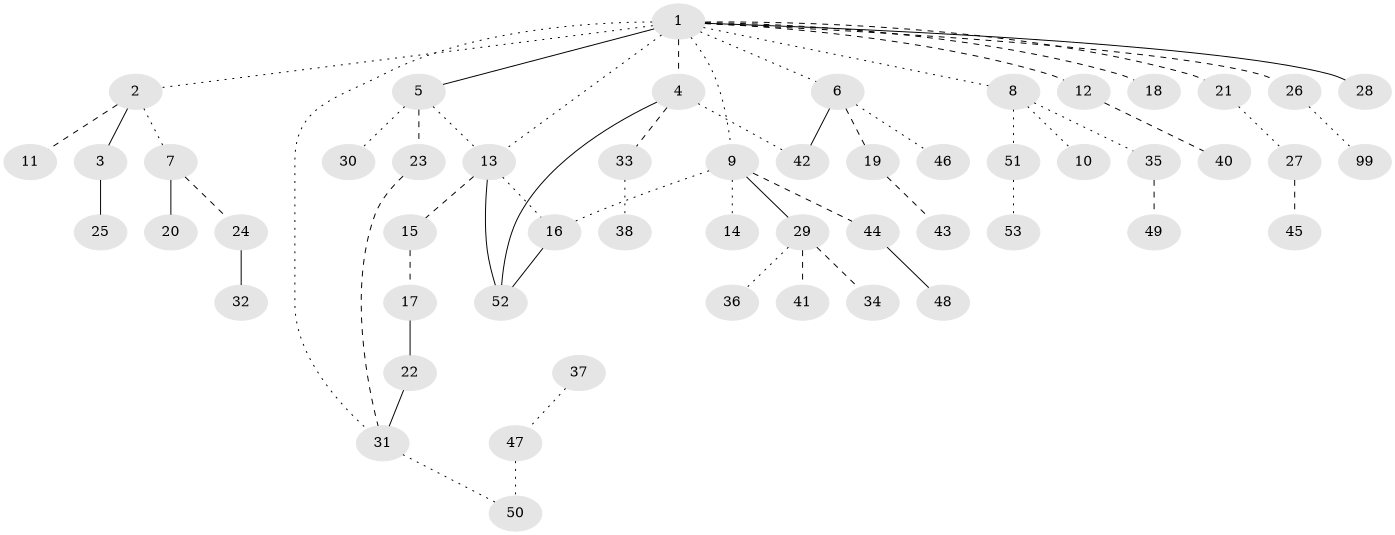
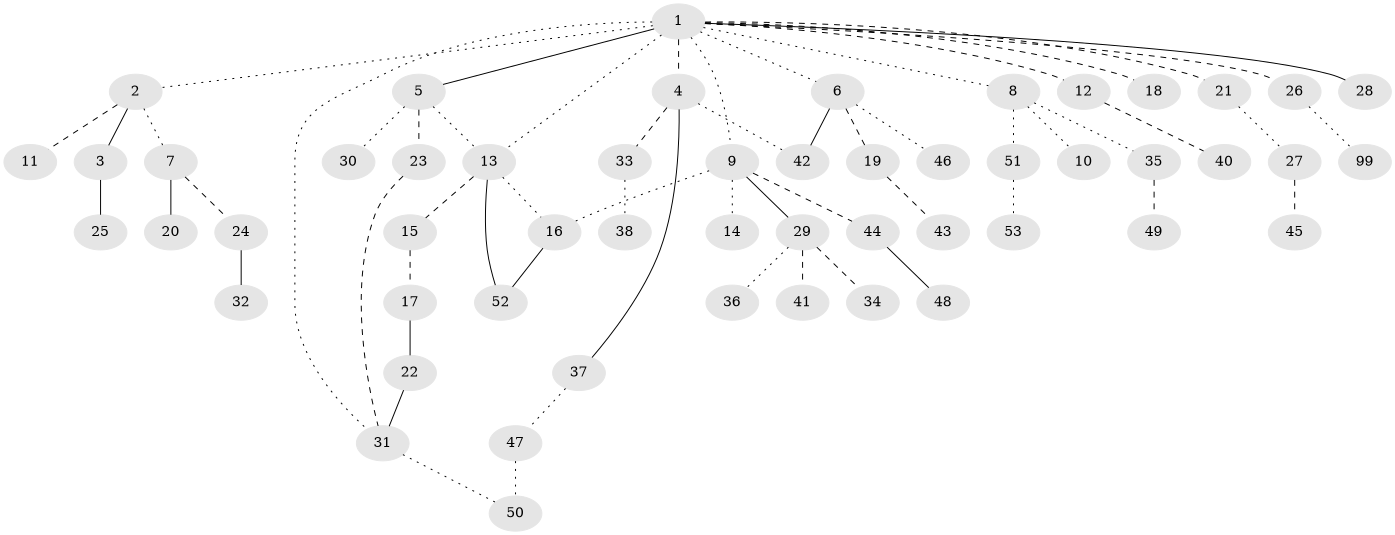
edge "4" -- "52": now "4" -- "37"
